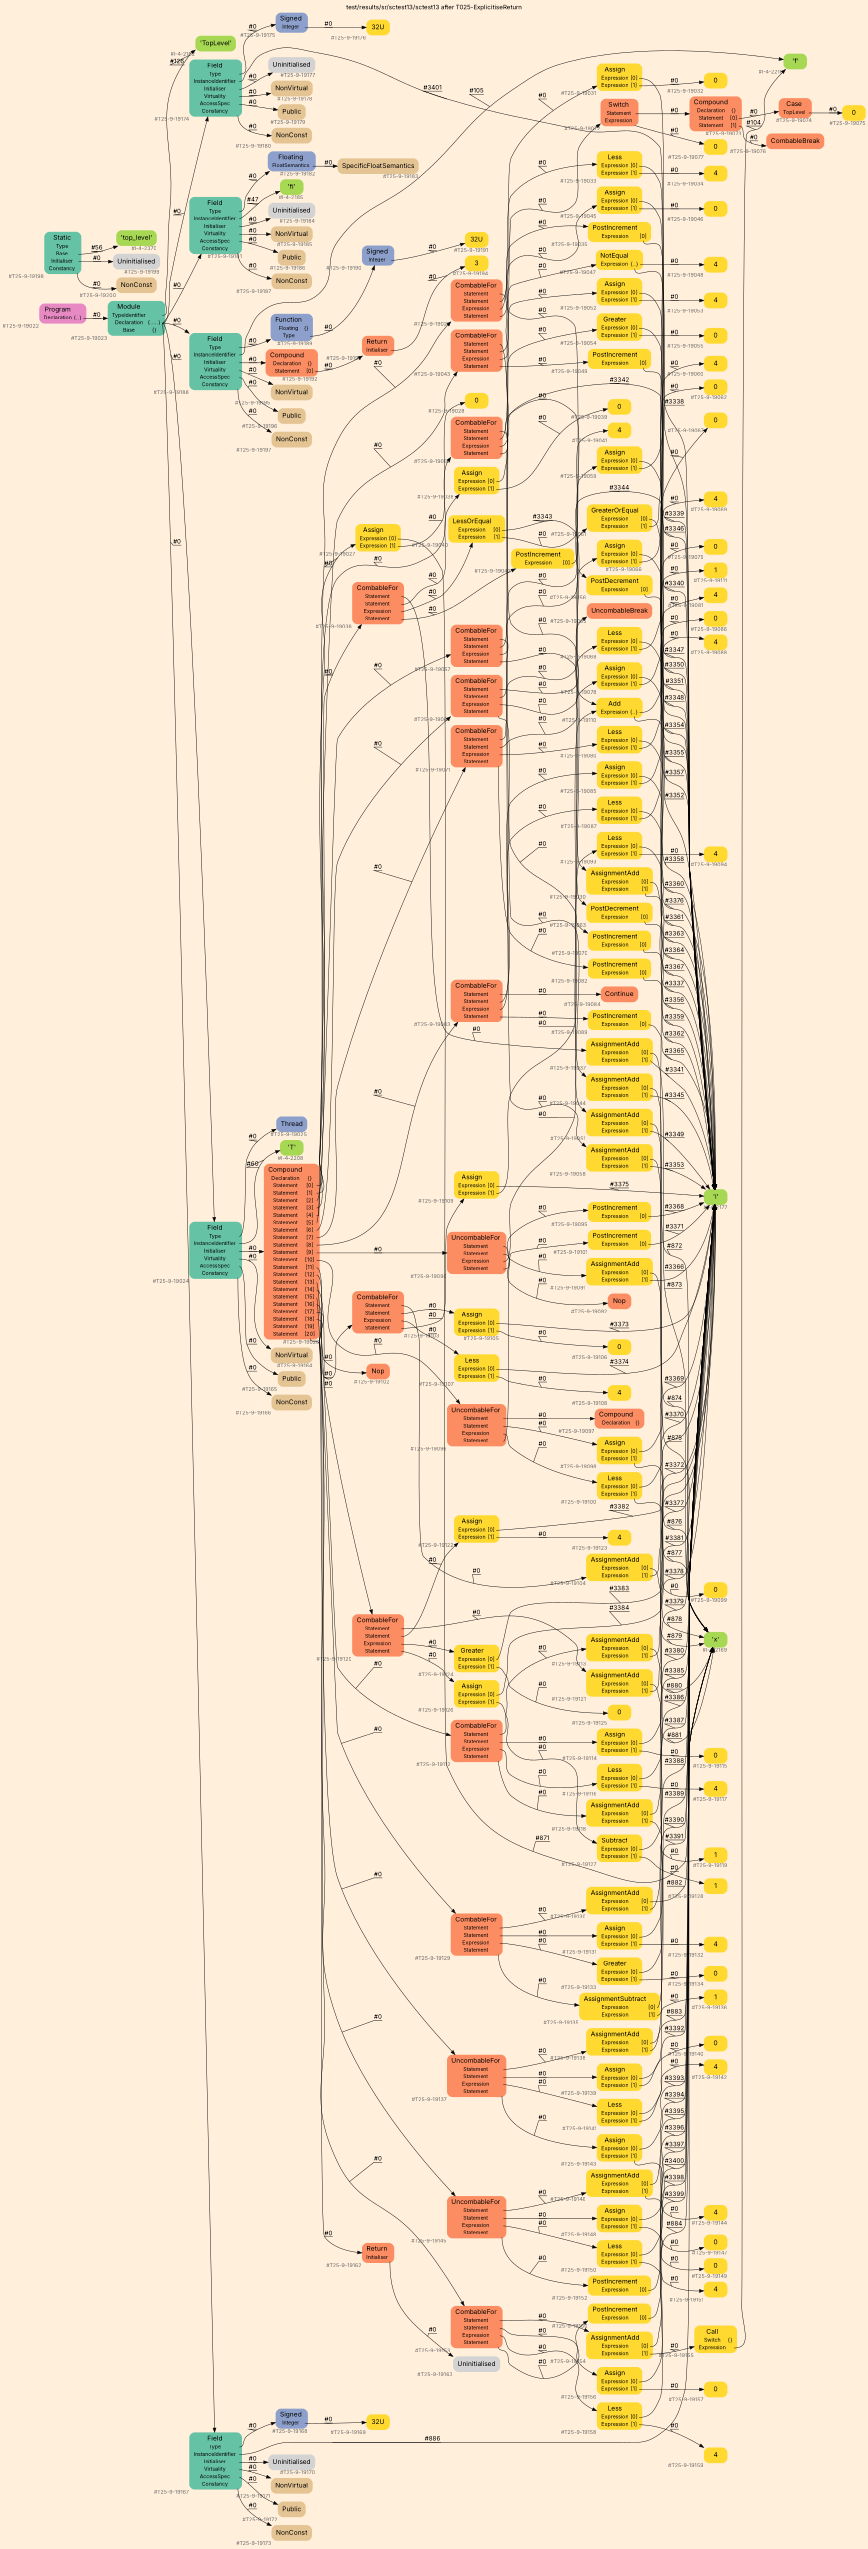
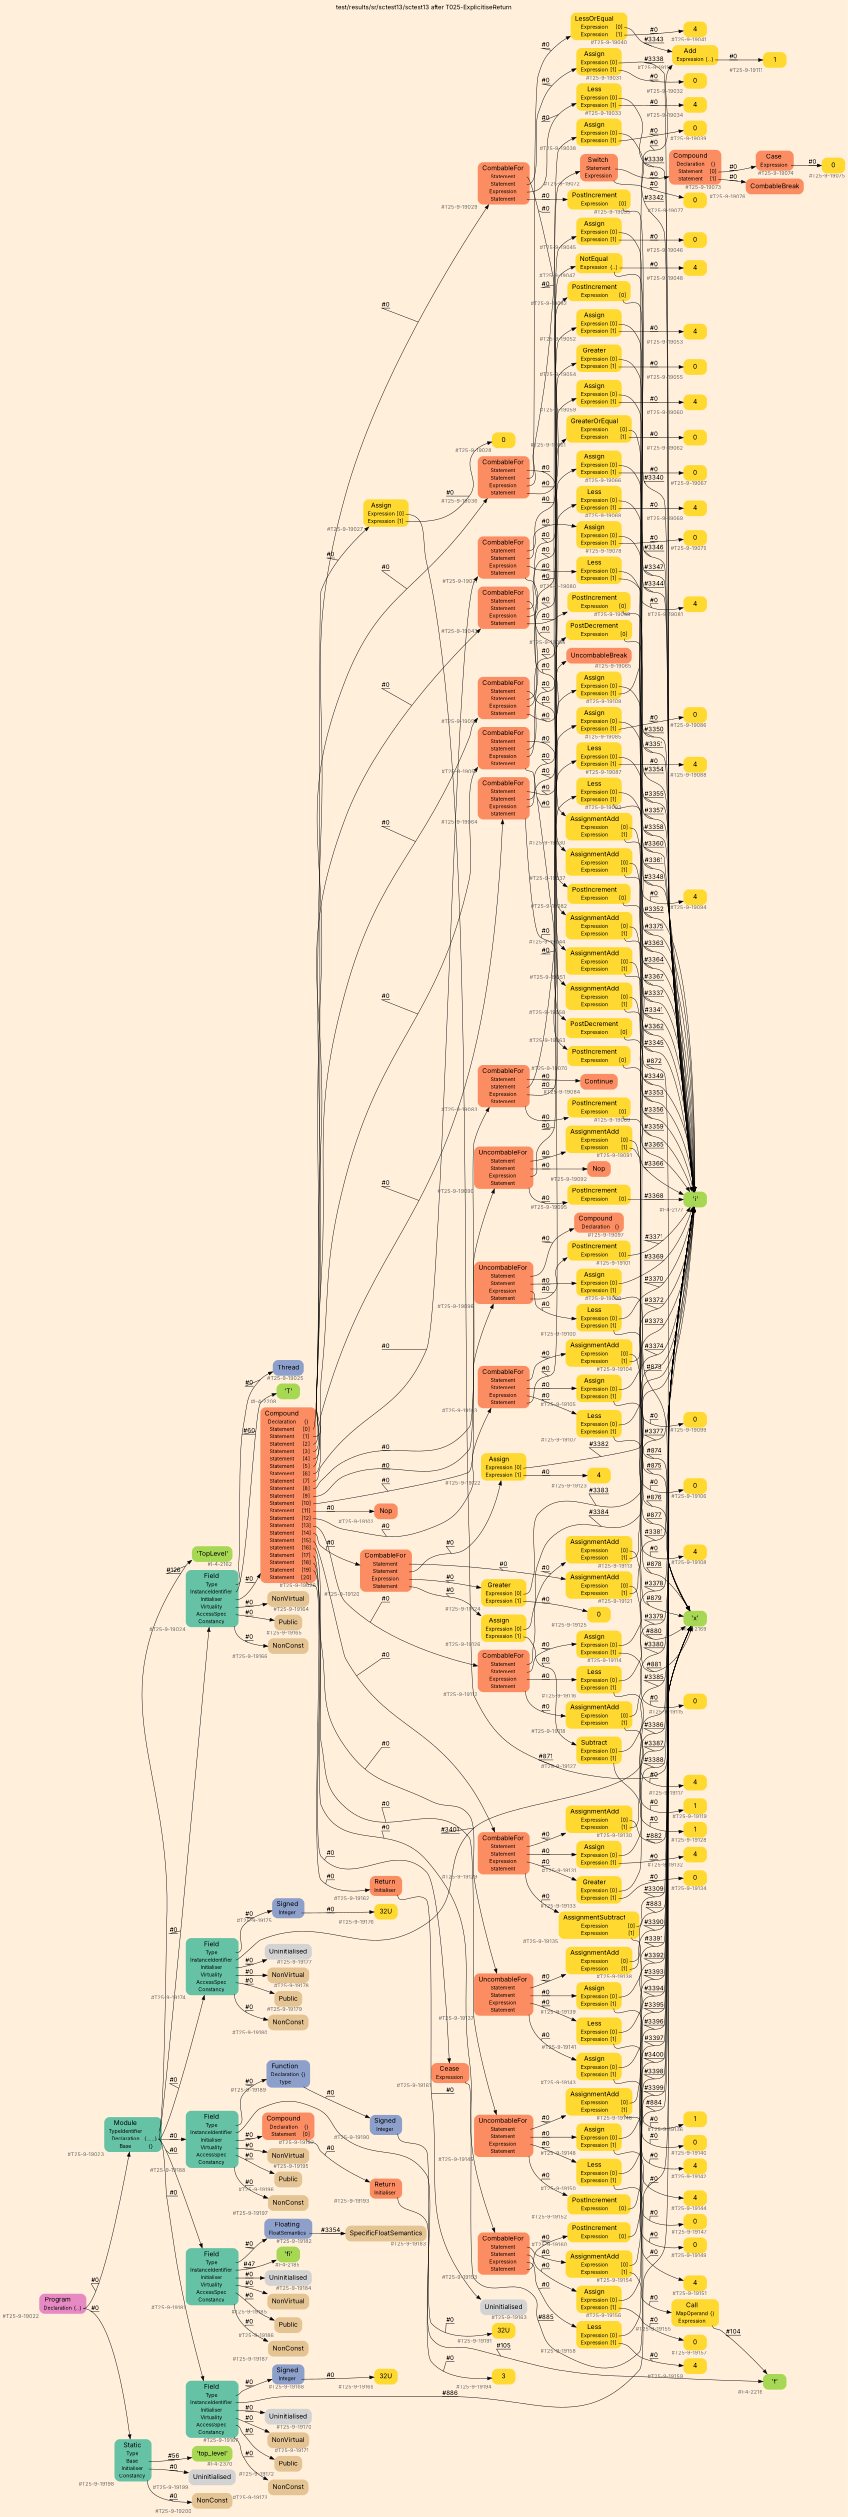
node "Case": text "TopLevel" -> "Expression"
edge "Floating" -> "SpecificFloatSemantics": label "#0" -> "#3354"
node "Function": text "Floating" -> "Declaration"
edge "Add" -> "'i'": removed, label "#3376"
edge "AssignmentSubtract" -> "'i'": label "#3389" -> "#3309"
node "Cease": added
node "Call": text "Switch" -> "MapOperand"
edge "Program" -> "Static": added, label "#0"
